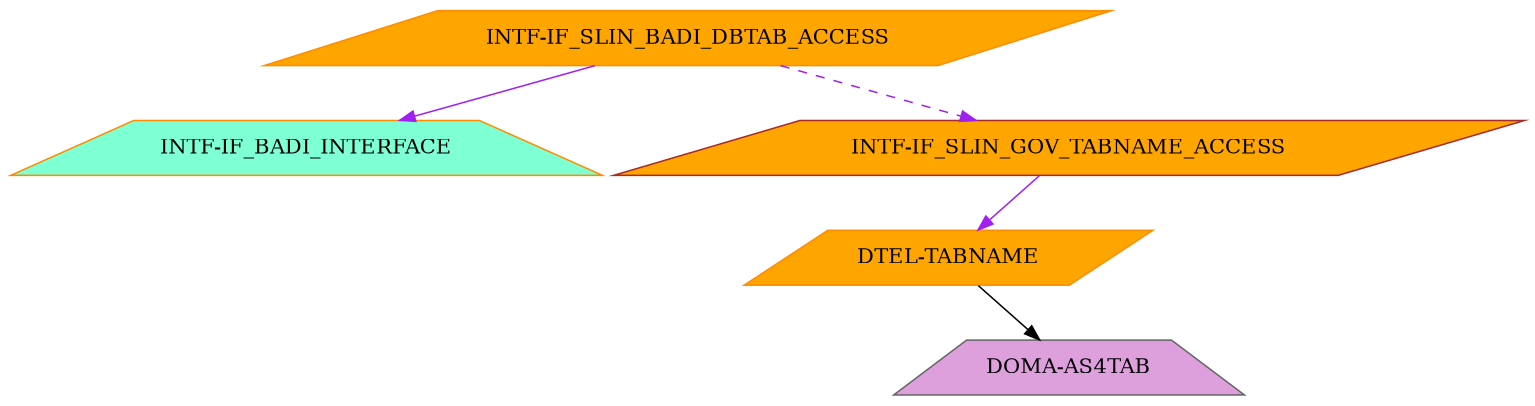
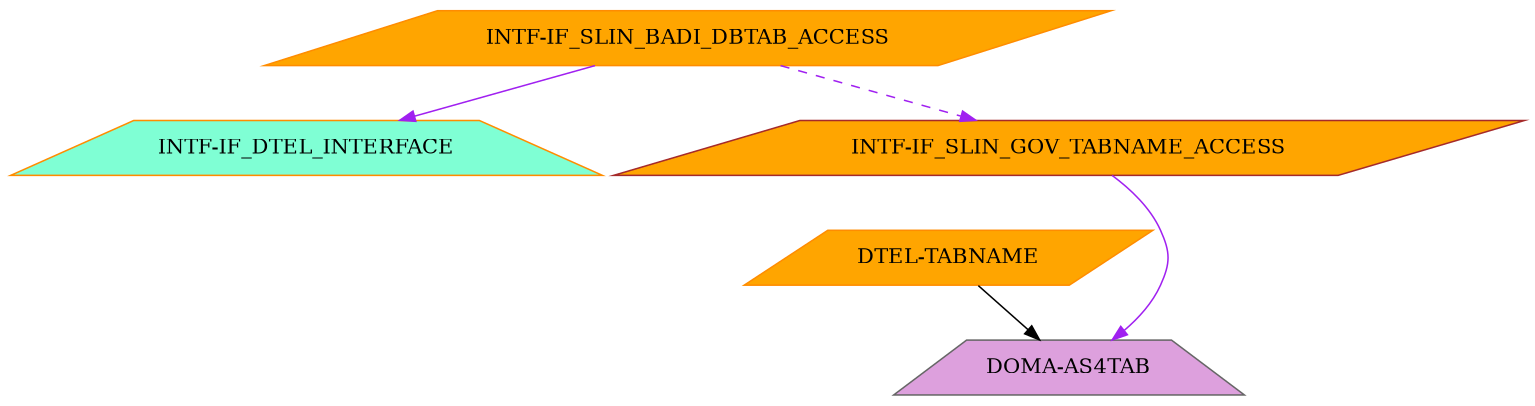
node "INTF-IF_BADI_INTERFACE": label "INTF-IF_BADI_INTERFACE" -> "INTF-IF_DTEL_INTERFACE"
edge "INTF-IF_SLIN_GOV_TABNAME_ACCESS" -> "DTEL-TABNAME": now "INTF-IF_SLIN_GOV_TABNAME_ACCESS" -> "DOMA-AS4TAB"
